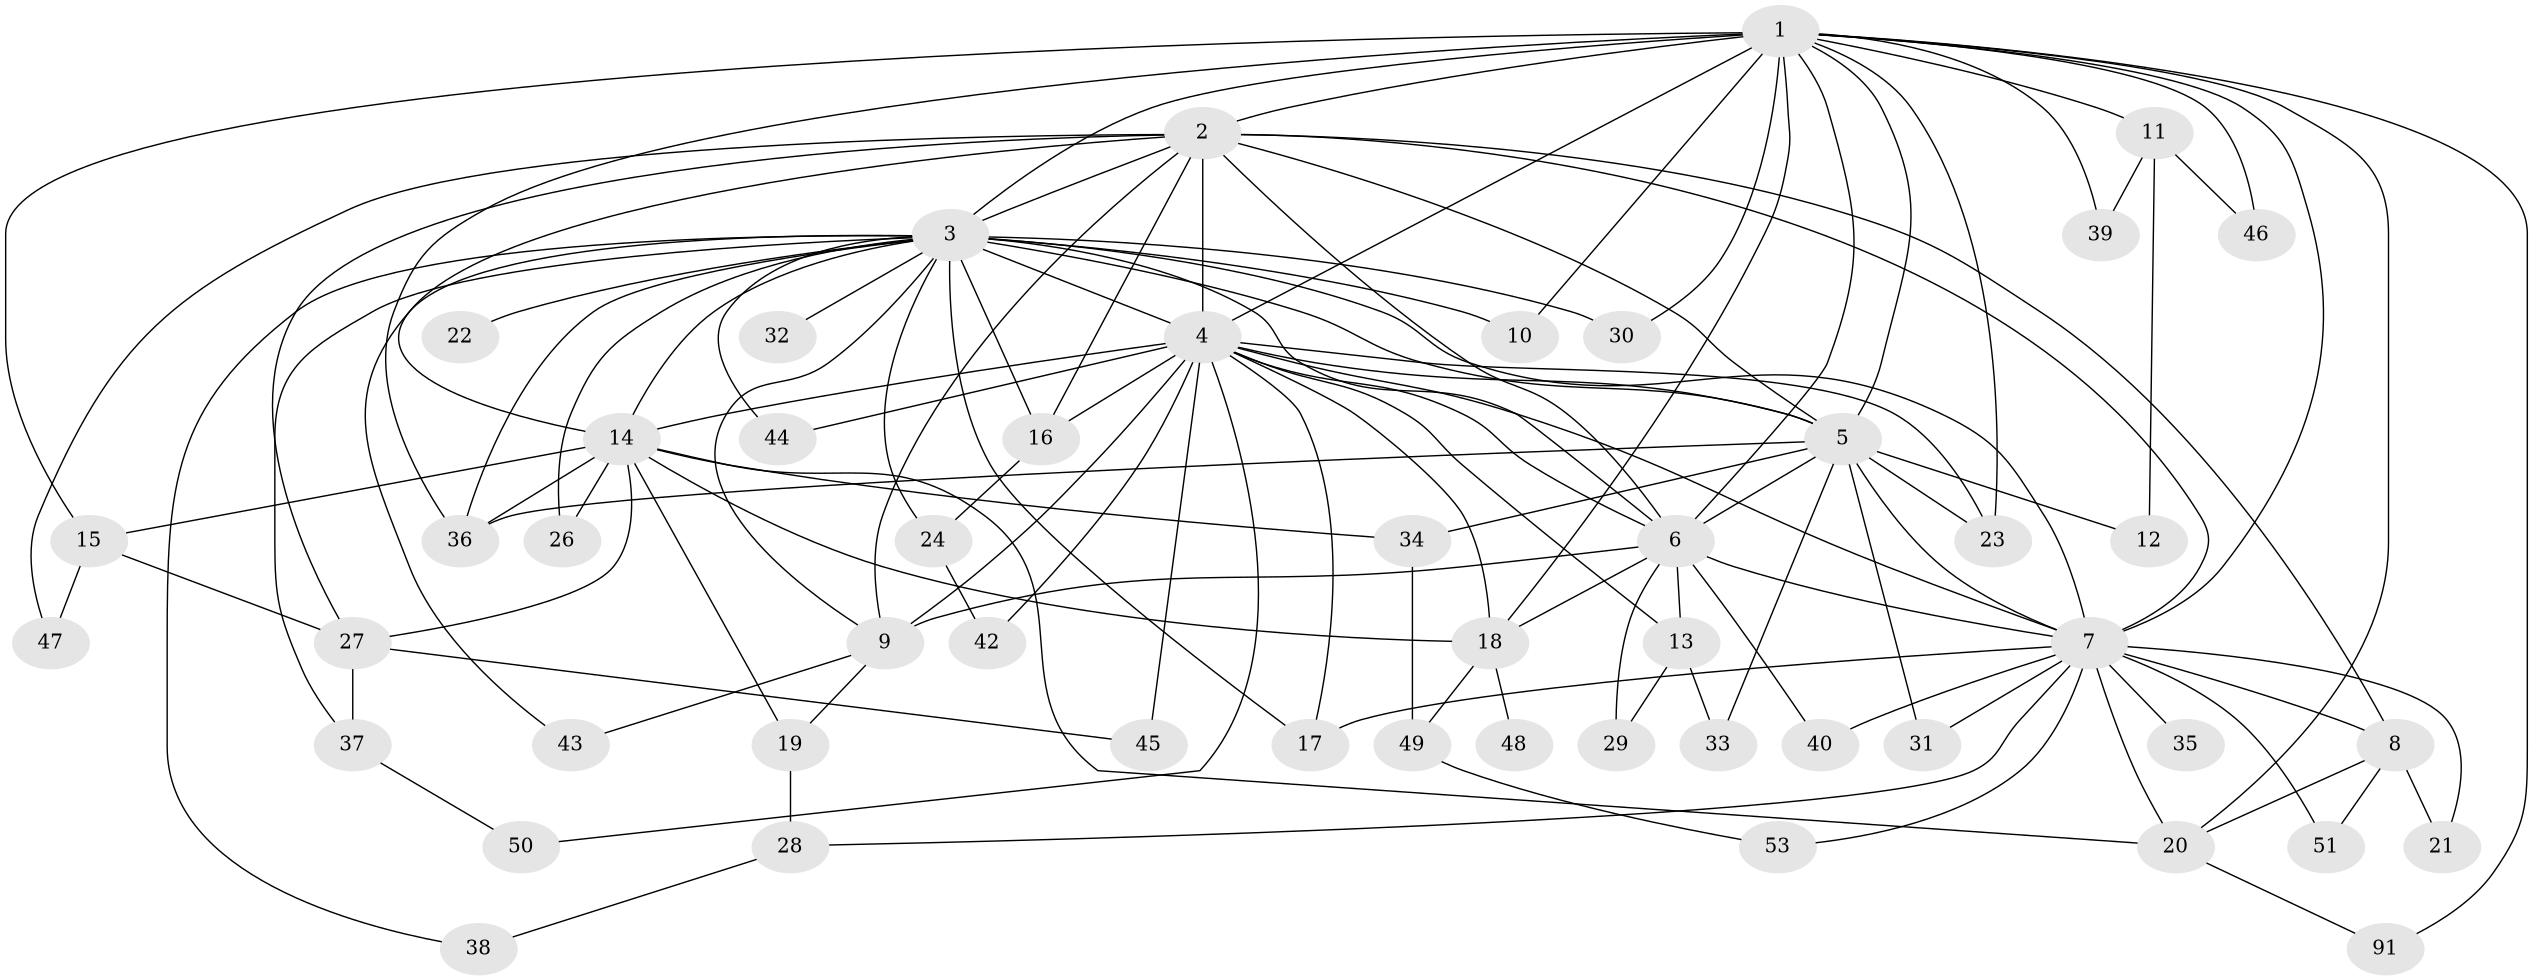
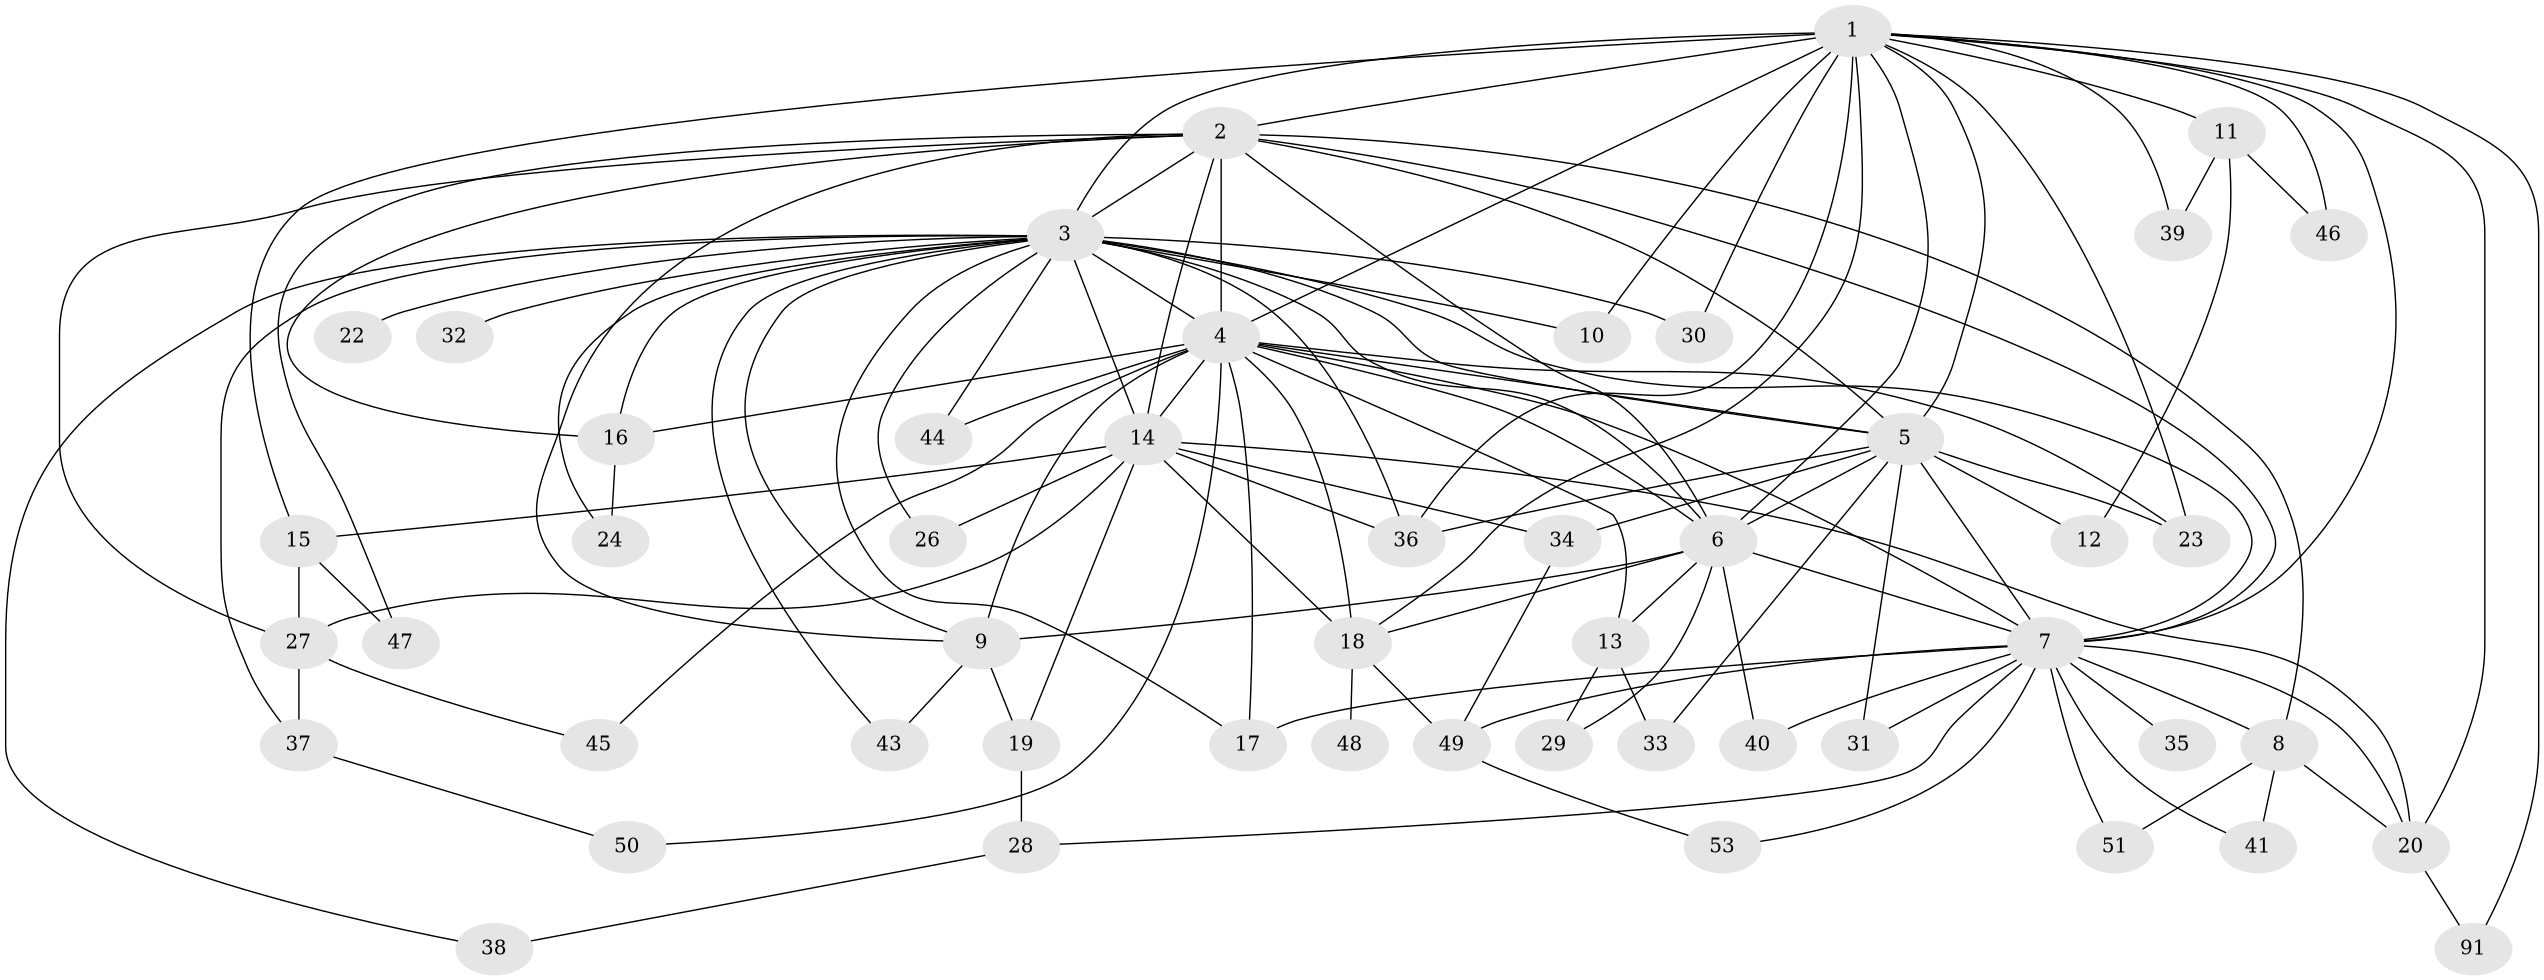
node "42": removed
edge "7" -- "49": added
node "21": label "21" -> "41"
